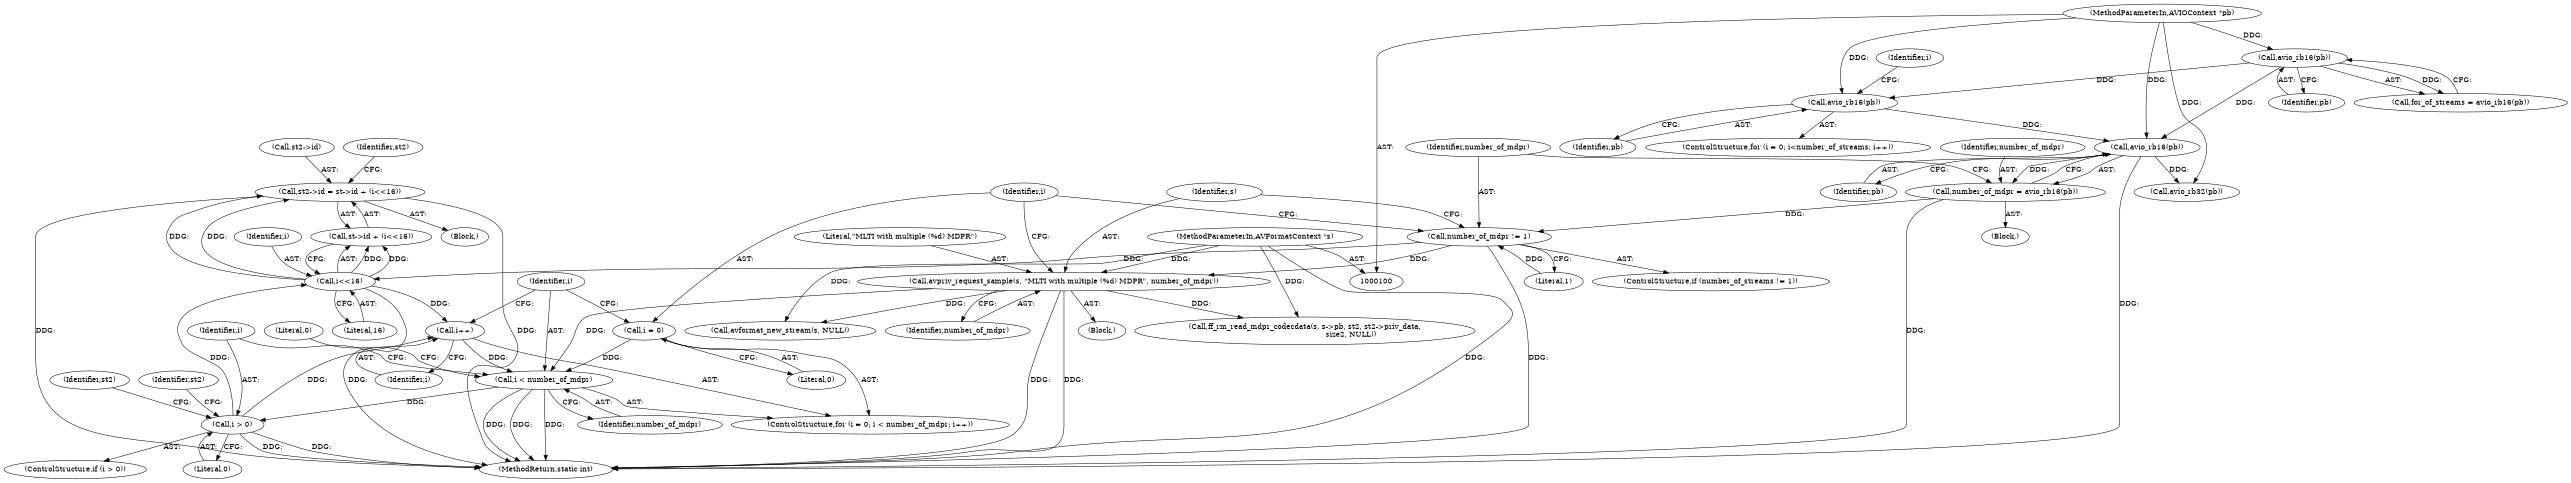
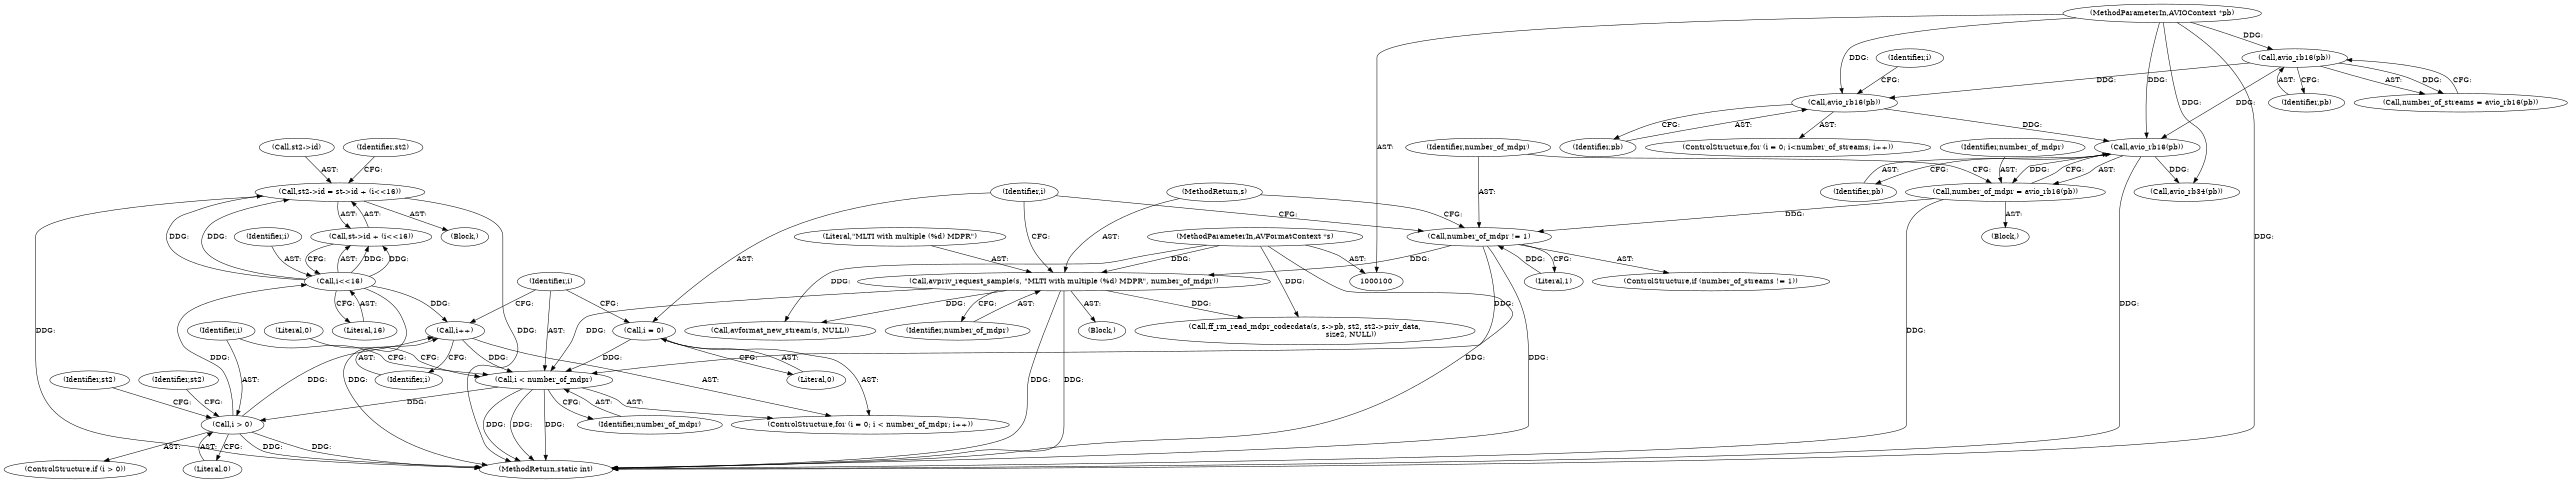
node "(Call,for_of_streams = avio_rb16(pb))": label "(Call,for_of_streams = avio_rb16(pb))" -> "(Call,number_of_streams = avio_rb16(pb))"
node "(Identifier,s)": label "(Identifier,s)" -> "(MethodReturn,s)"
node "(Call,avio_rb32(pb))": label "(Call,avio_rb32(pb))" -> "(Call,avio_rb34(pb))"
edge "(Call,number_of_mdpr != 1)" -> "(Call,i<<16)": now "(Call,number_of_mdpr != 1)" -> "(Call,i < number_of_mdpr)"
edge "(MethodParameterIn,AVIOContext *pb)" -> "(MethodReturn,static int)": added, label "DDG:"
